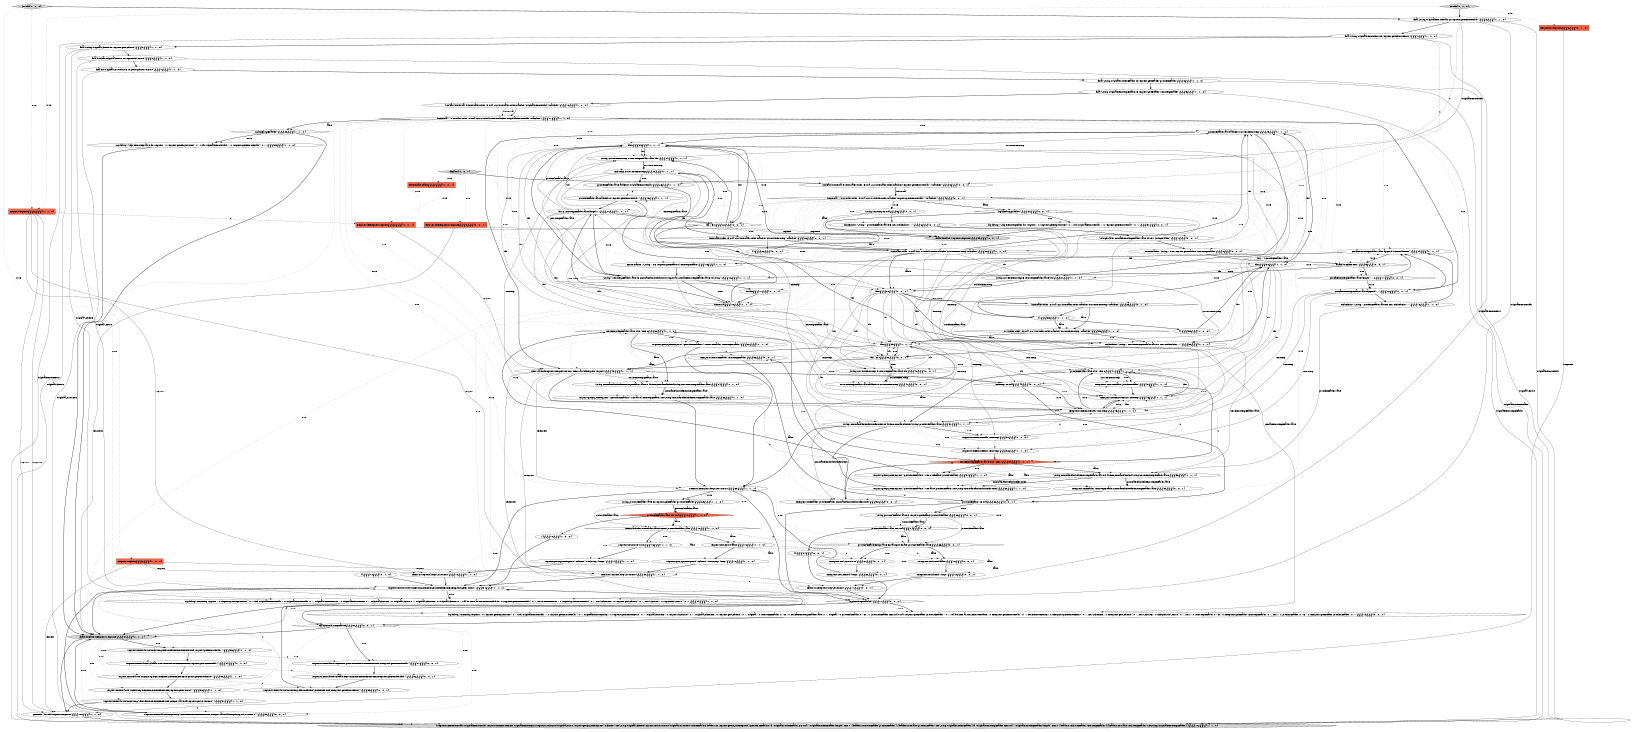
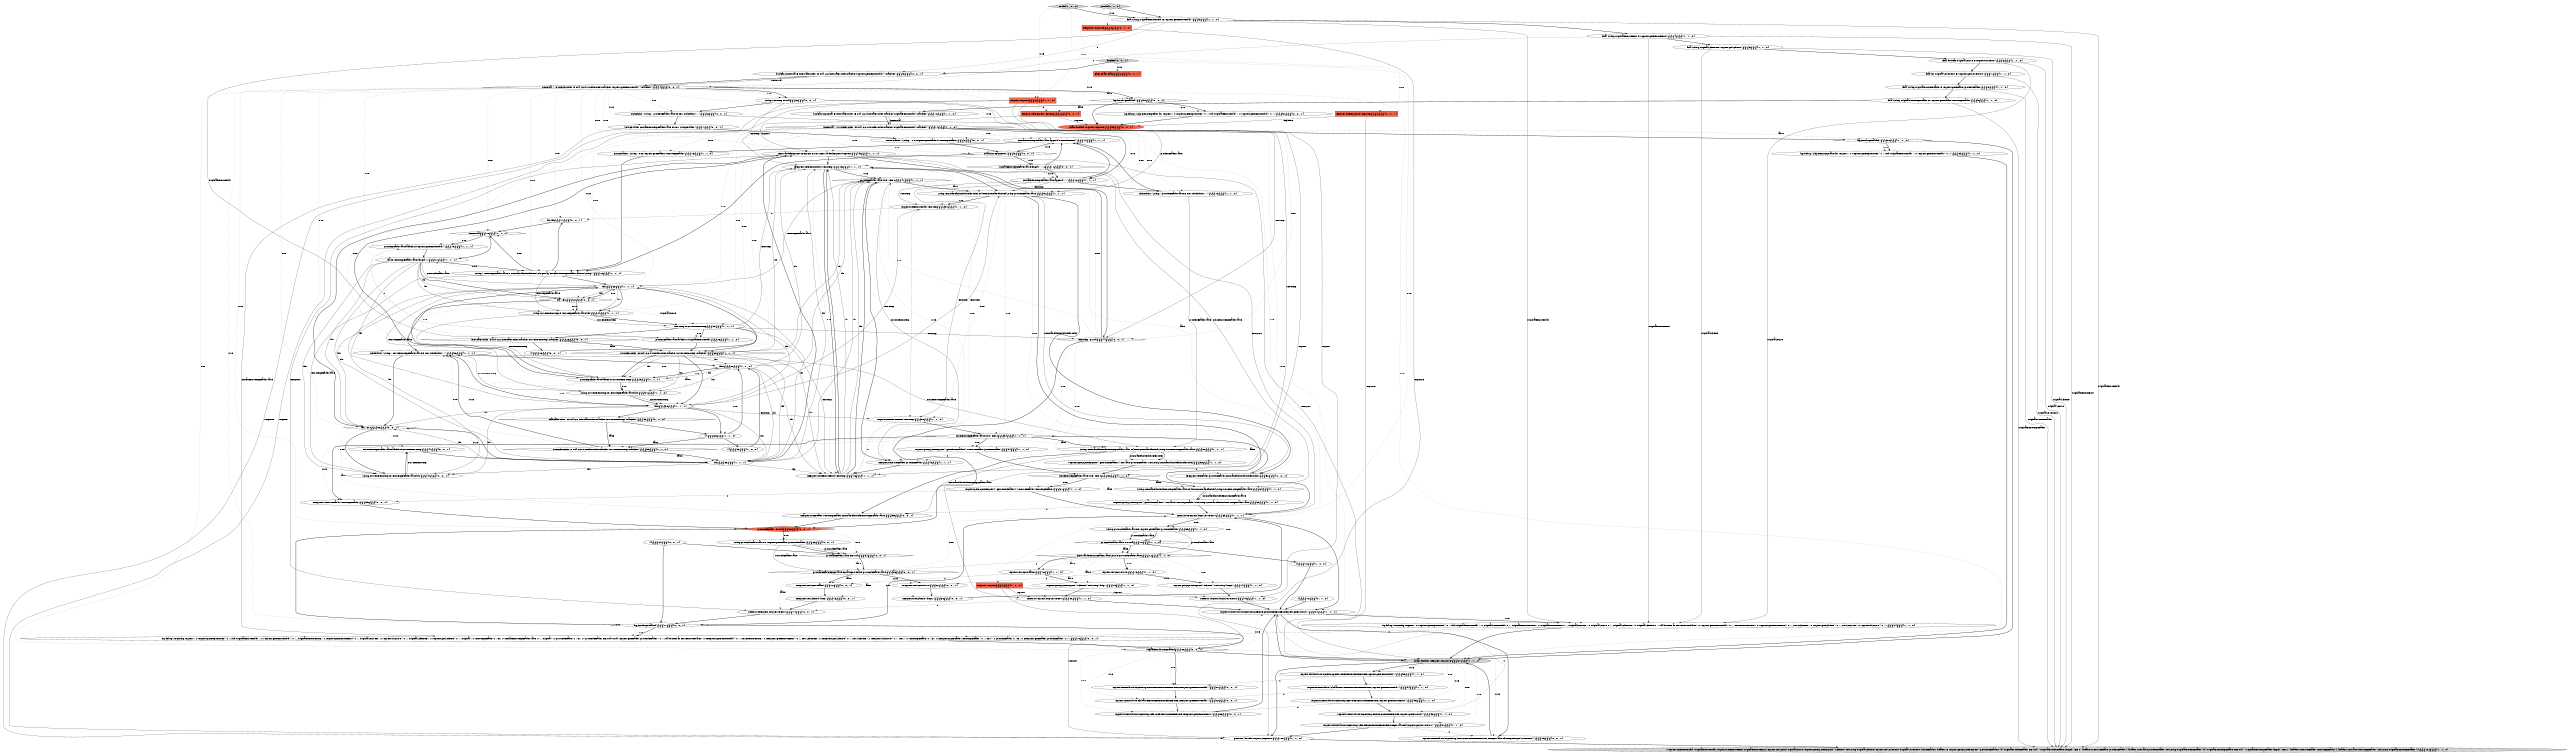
edge "idx >= 0@@@22@@@['0', '0', '1']" -> "remoteIp = currentRemoteIp@@@25@@@['1', '1', '1']": label "true" -> "originalSecure"
node "chain.doFilter(request,response)@@@93@@@['0', '0', '1']": fillcolor lightgray -> tomato
edge "log.isDebugEnabled()@@@90@@@['0', '0', '1']" -> "xRequest.setRemoteHost(remoteIp)@@@46@@@['1', '1', '1']": now "String remoteIp = null@@@5@@@['0', '0', '1']" -> "xRequest.setRemoteHost(remoteIp)@@@46@@@['1', '1', '1']"
edge "idx--@@@39@@@['1', '1', '1']" -> "proxiesHeaderValue.size() == 0@@@47@@@['1', '1', '1']": label "remoteIp" -> "idx"
edge "xRequest.removeHeader(remoteIpHeader)@@@55@@@['0', '0', '1']" -> "proxiesHeaderValue.size() == 0@@@47@@@['1', '1', '1']": now "remoteIp != null@@@44@@@['0', '0', '1']" -> "proxiesHeaderValue.size() == 0@@@47@@@['1', '1', '1']"
edge "request.setRemoteAddr(remoteIp)@@@51@@@['1', '1', '0']" -> "xRequest.setRemoteAddr(remoteIp)@@@45@@@['1', '1', '1']": now "request.setRemoteAddr(remoteIp)@@@51@@@['1', '1', '0']" -> "int idx@@@17@@@['0', '0', '1']"
edge "xRequest.removeHeader(proxiesHeader)@@@48@@@['1', '1', '1']" -> "newRemoteIpHeaderValue.size() == 0@@@54@@@['1', '1', '1']": removed
node "newRemoteIpHeaderValue.size() == 0@@@54@@@['1', '1', '1']": fillcolor tomato -> white
node "protocolHeader != null@@@62@@@['0', '0', '1']": fillcolor white -> tomato
node "protocolHeaderValue == null@@@70@@@['1', '1', '0']": fillcolor tomato -> white
edge "protocolHeaderValue == null@@@64@@@['0', '0', '1']" -> "{}@@@64@@@['0', '0', '1']": reversed
